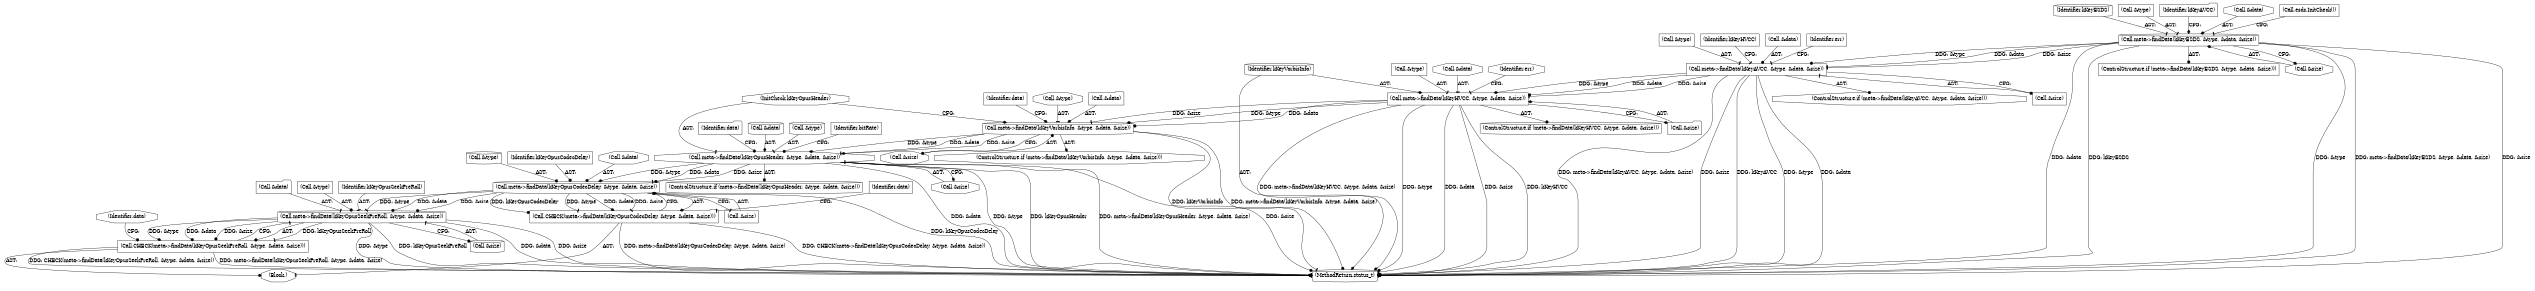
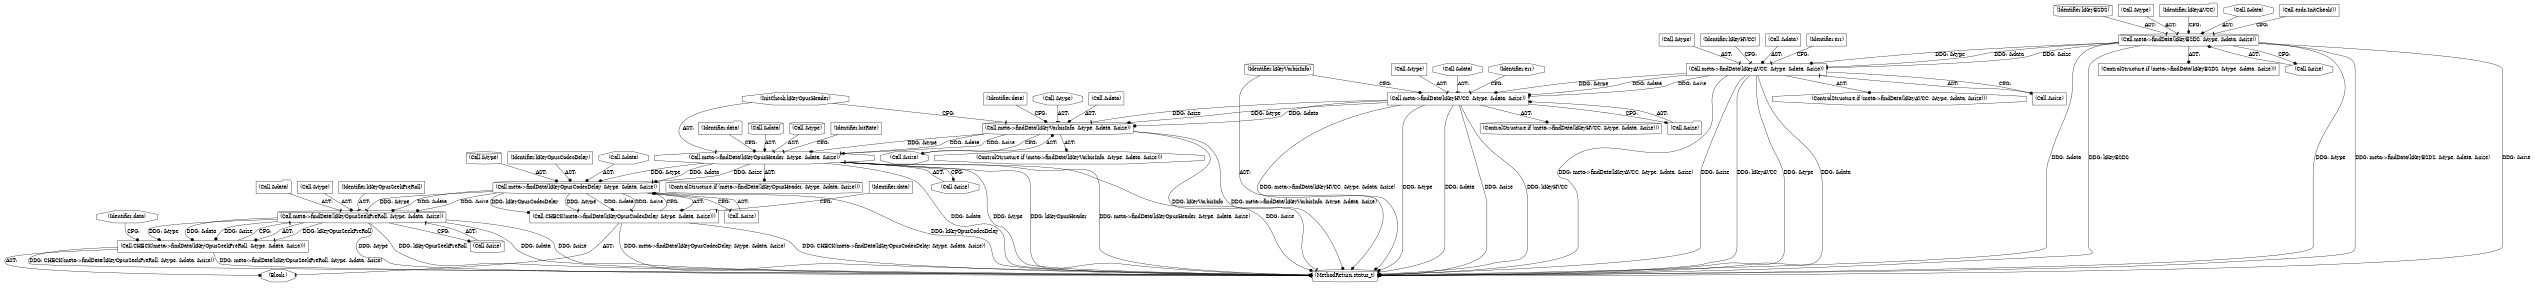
edge "(Identifier,kKeyVorbisInfo)" -> "(Call,meta->findData(kKeyHVCC, &type, &data, &size))": label "AST: " -> "CFG: "
edge "(InitCheck,kKeyOpusHeader)" -> "(Call,meta->findData(kKeyVorbisInfo, &type, &data, &size))": arrowhead diamond -> tee
edge "(Identifier,bitRate)" -> "(Call,meta->findData(kKeyOpusHeader, &type, &data, &size))": arrowhead dot -> tee
